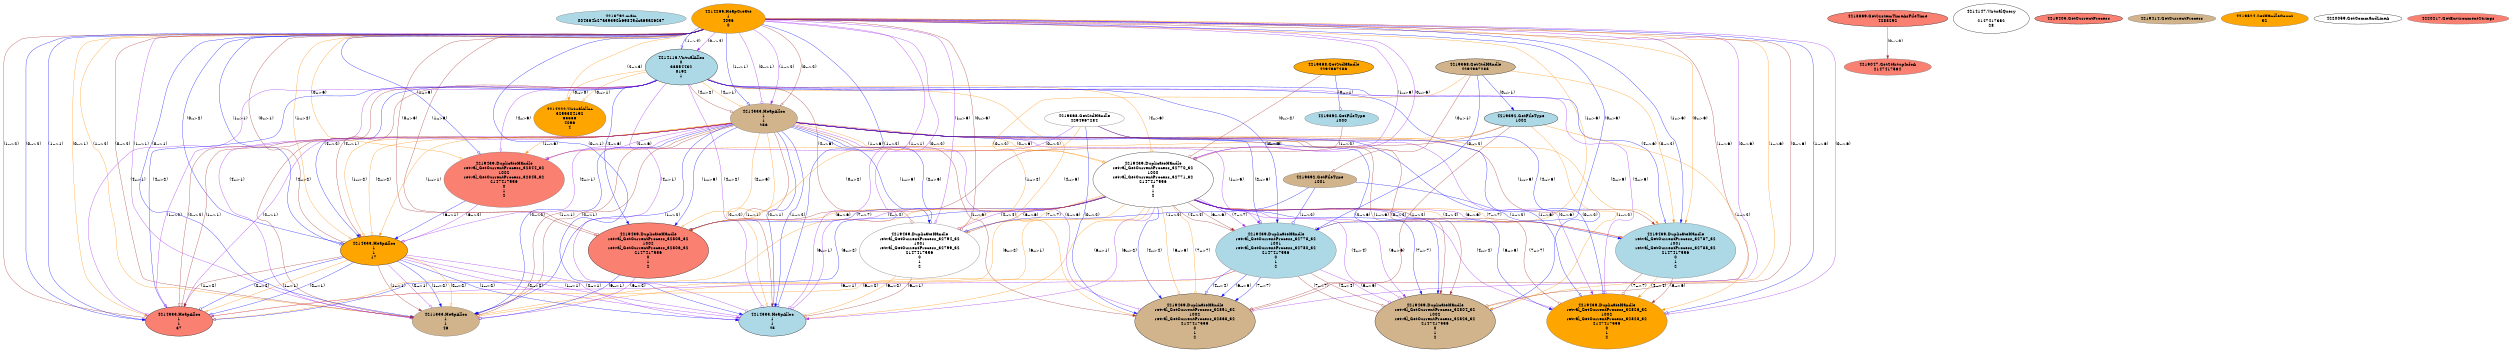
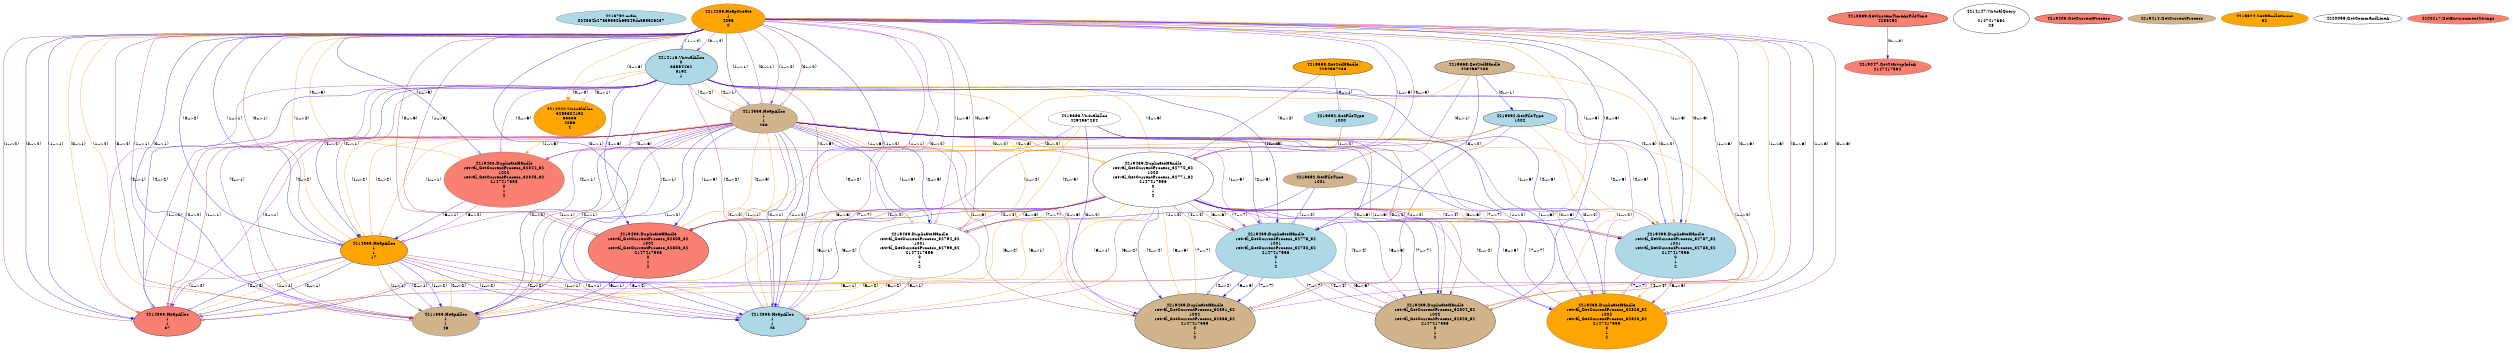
edge "4218869.GetSystemTimeAsFileTime 4288292" -> "4219047.GetStartupInfoA 2147417564": color brown -> blue
edge "4214265.HeapCreate 1 4096 0" -> "4214222.VirtualAlloc 3255304192 65536 4096 4": arrowhead odot -> normal
edge "4219368.GetStdHandle 4294967286" -> "4219392.GetFileType 1000": color blue -> purple
node "4219368.GetStdHandle 4294967284": label "4219368.GetStdHandle 4294967284" -> "4219368.VirtualAlloc 4294967284"
